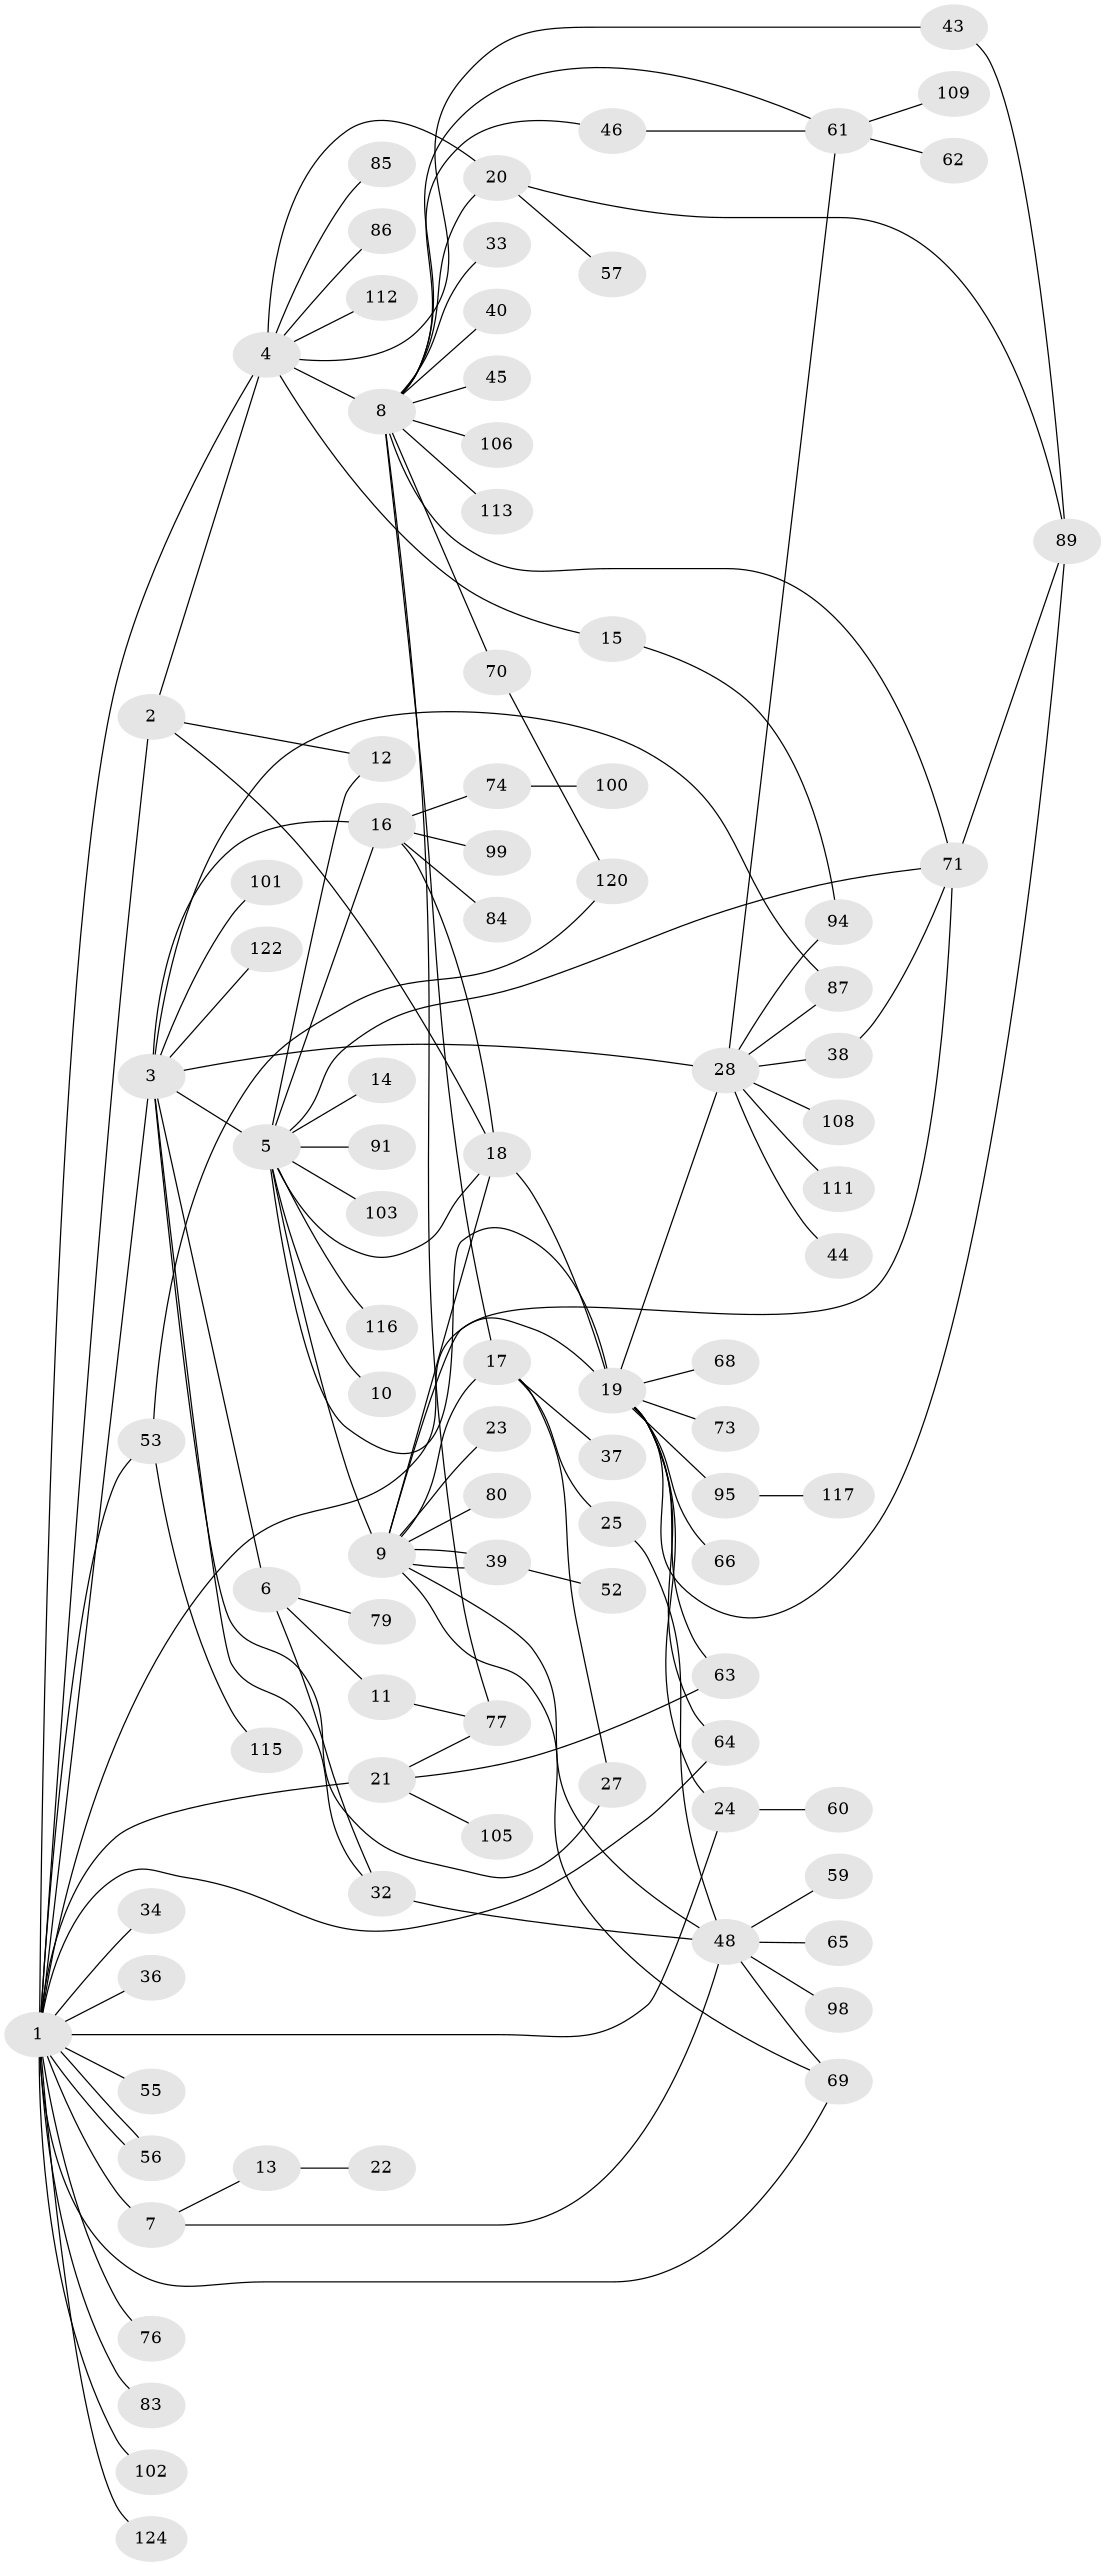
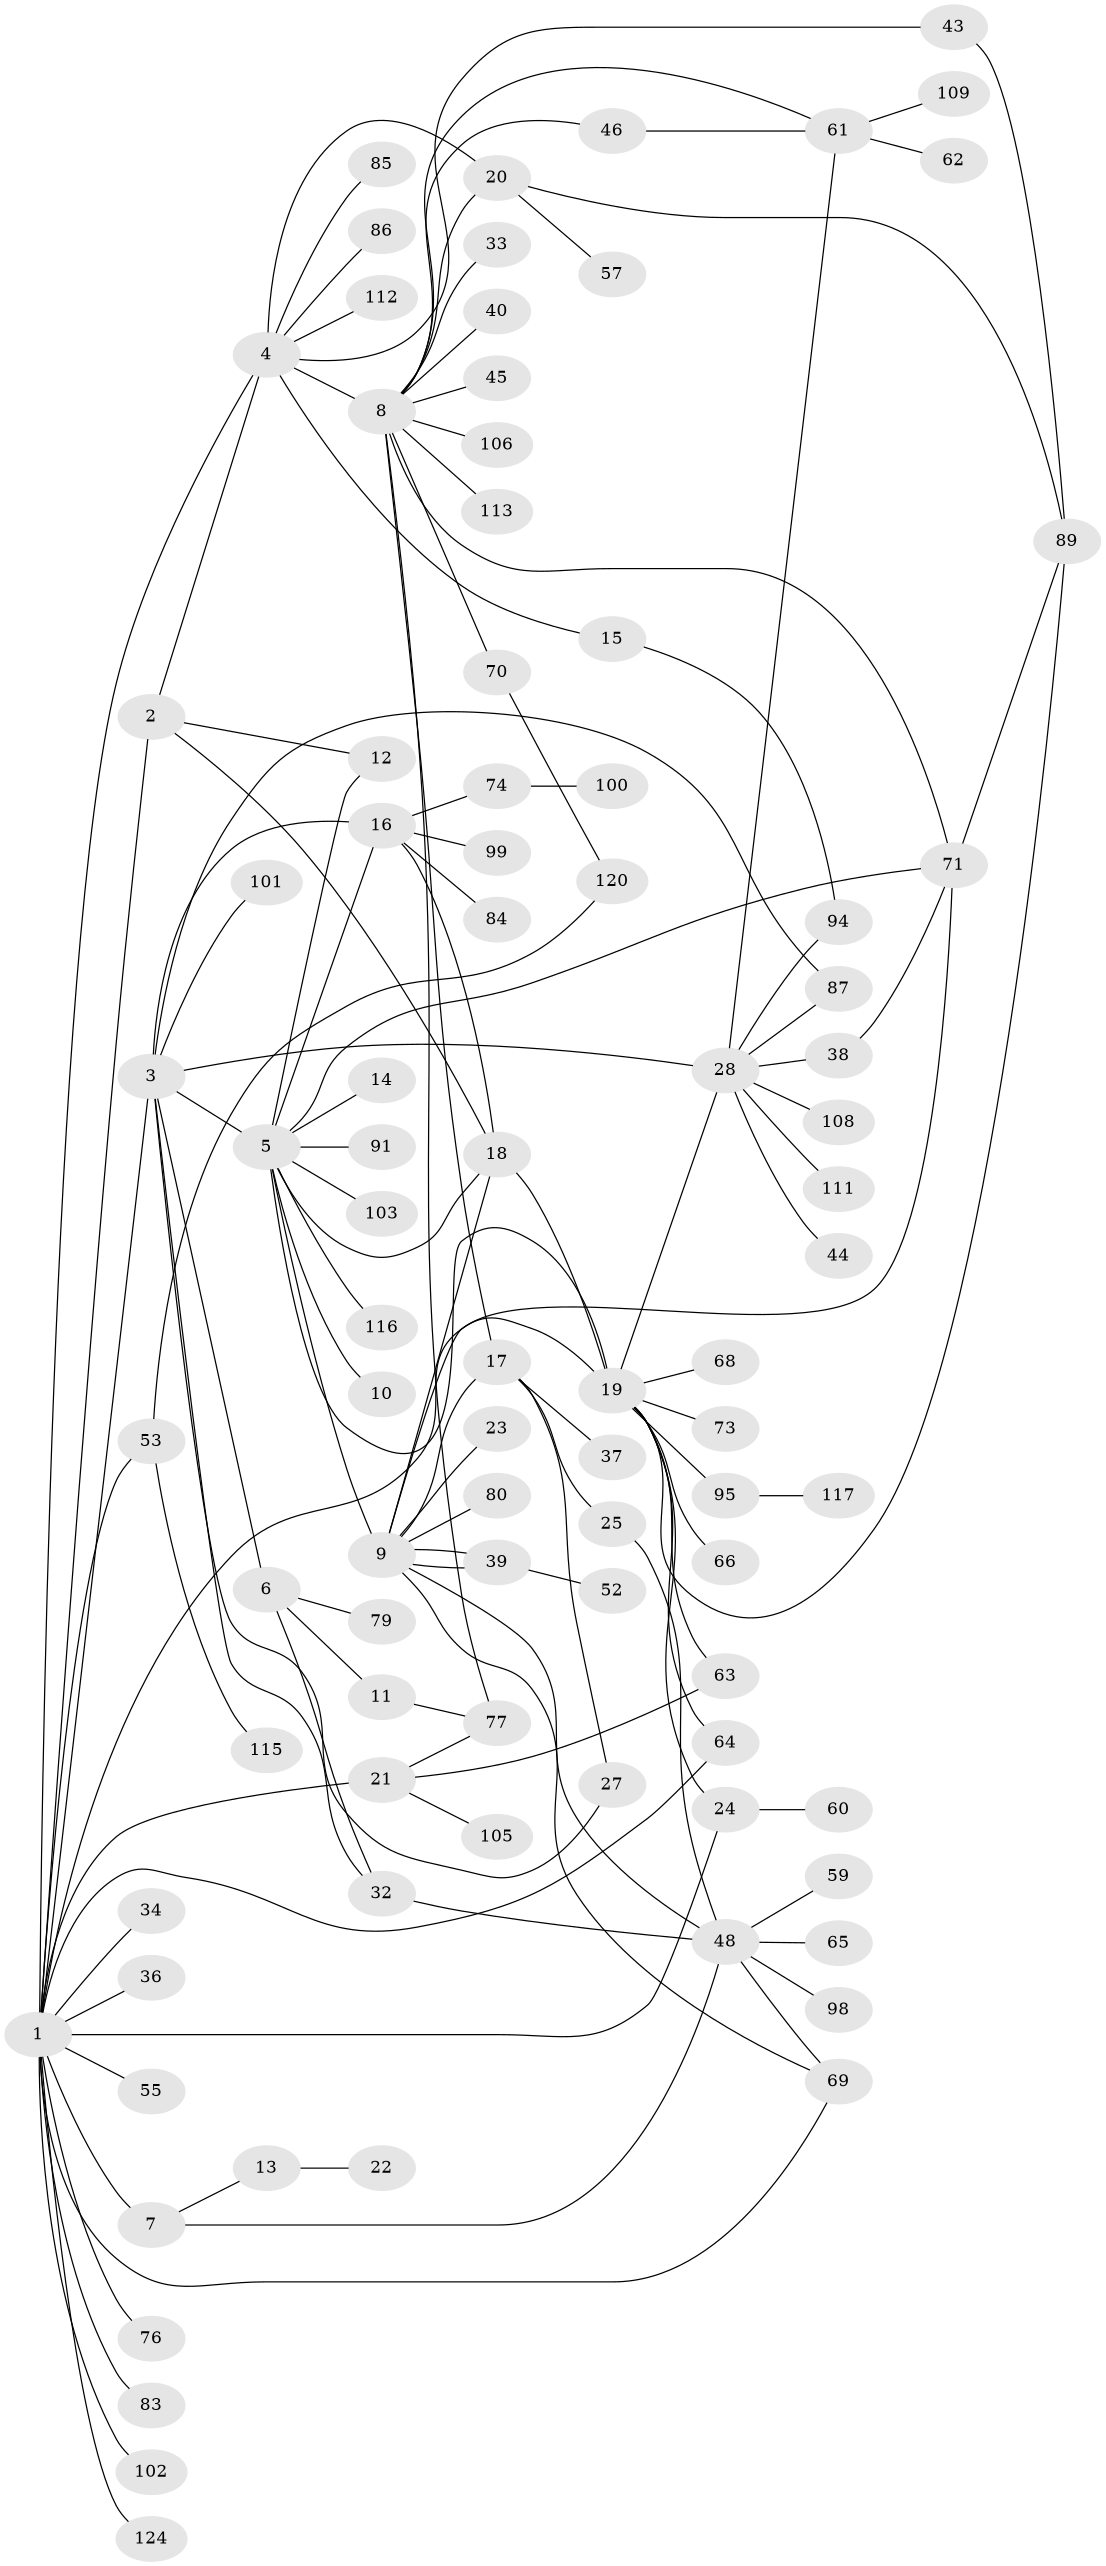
node "122": removed
node "56": removed
